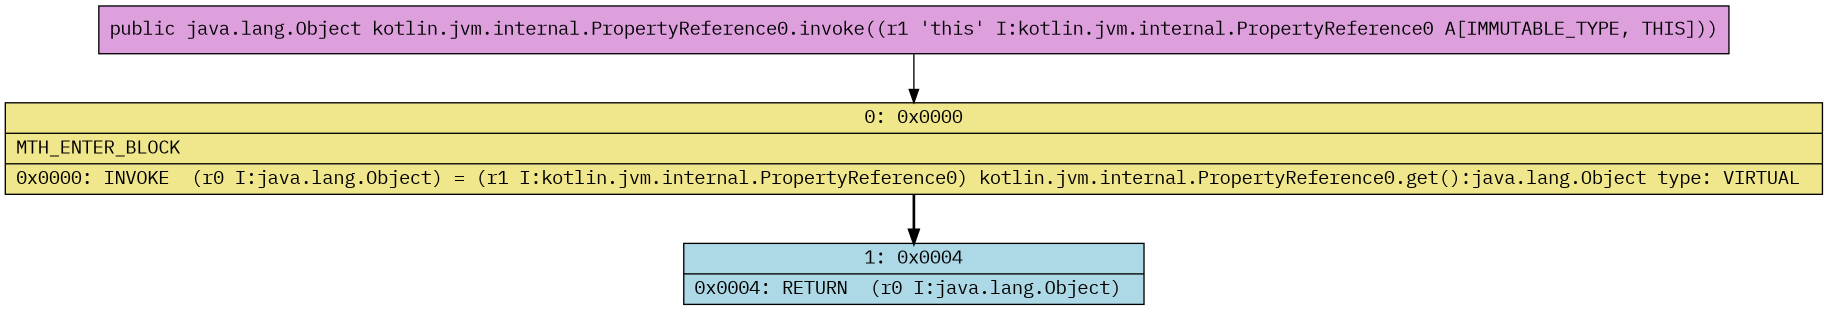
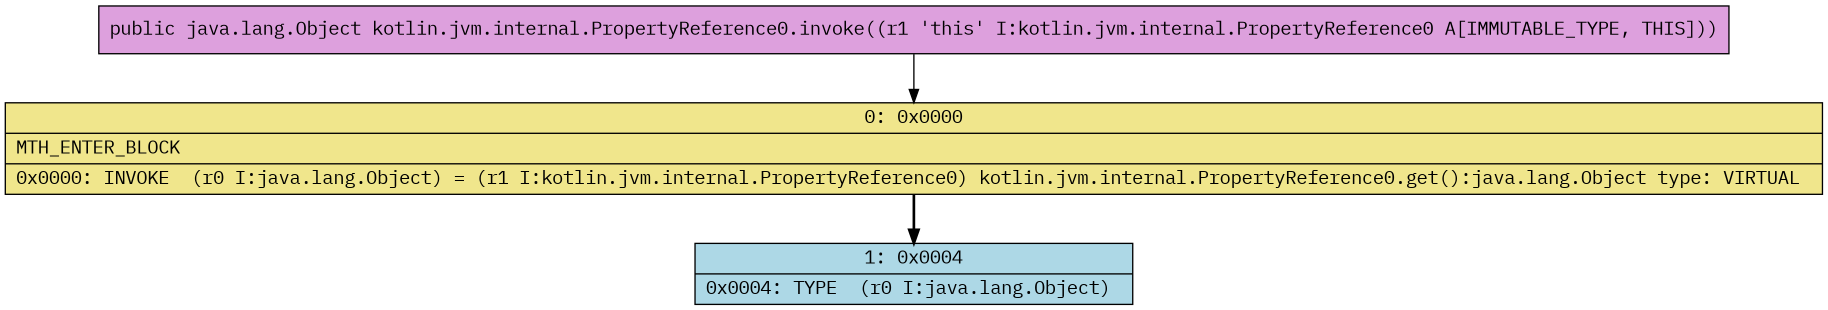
node "1: 0x0004": text "0x0004: RETURN  (r0 I:java.lang.Object)" -> "0x0004: TYPE  (r0 I:java.lang.Object)"
